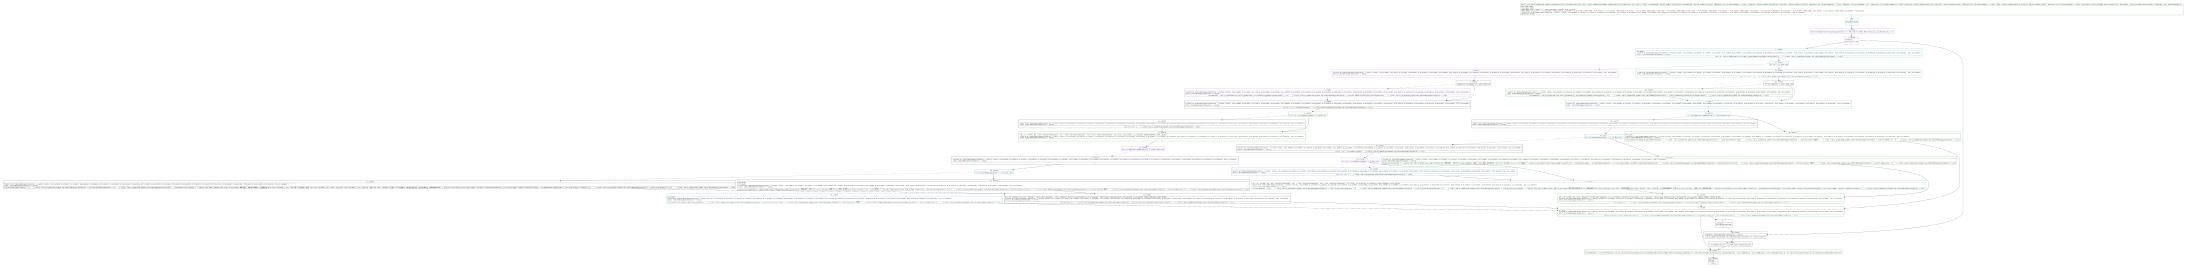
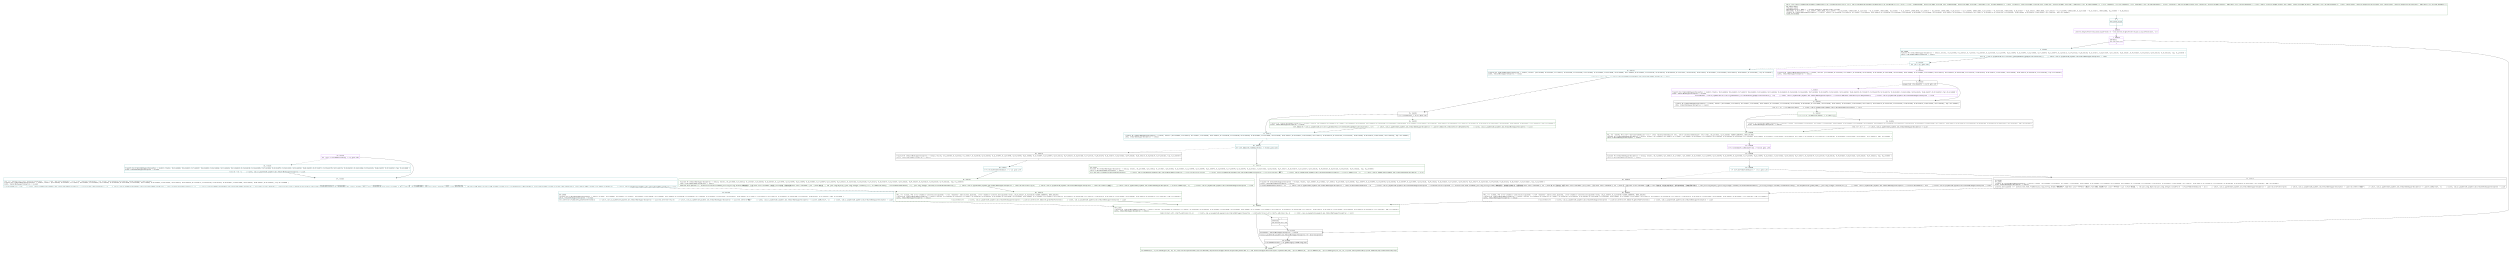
node "31: 0x017e": removed
node "19: 0x00ef": removed
